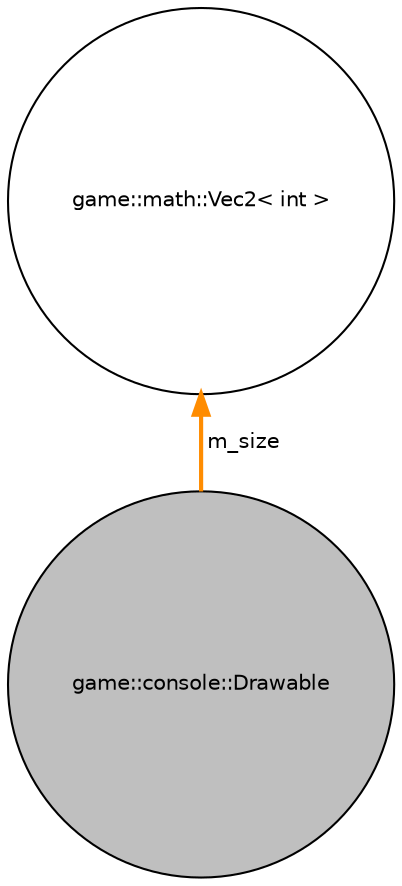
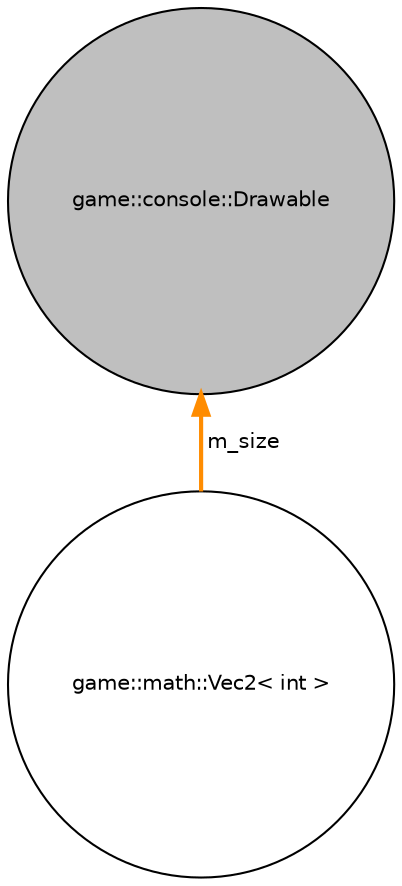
edge "game::console::Drawable" -> "game::math::Vec2< int >": reversed
